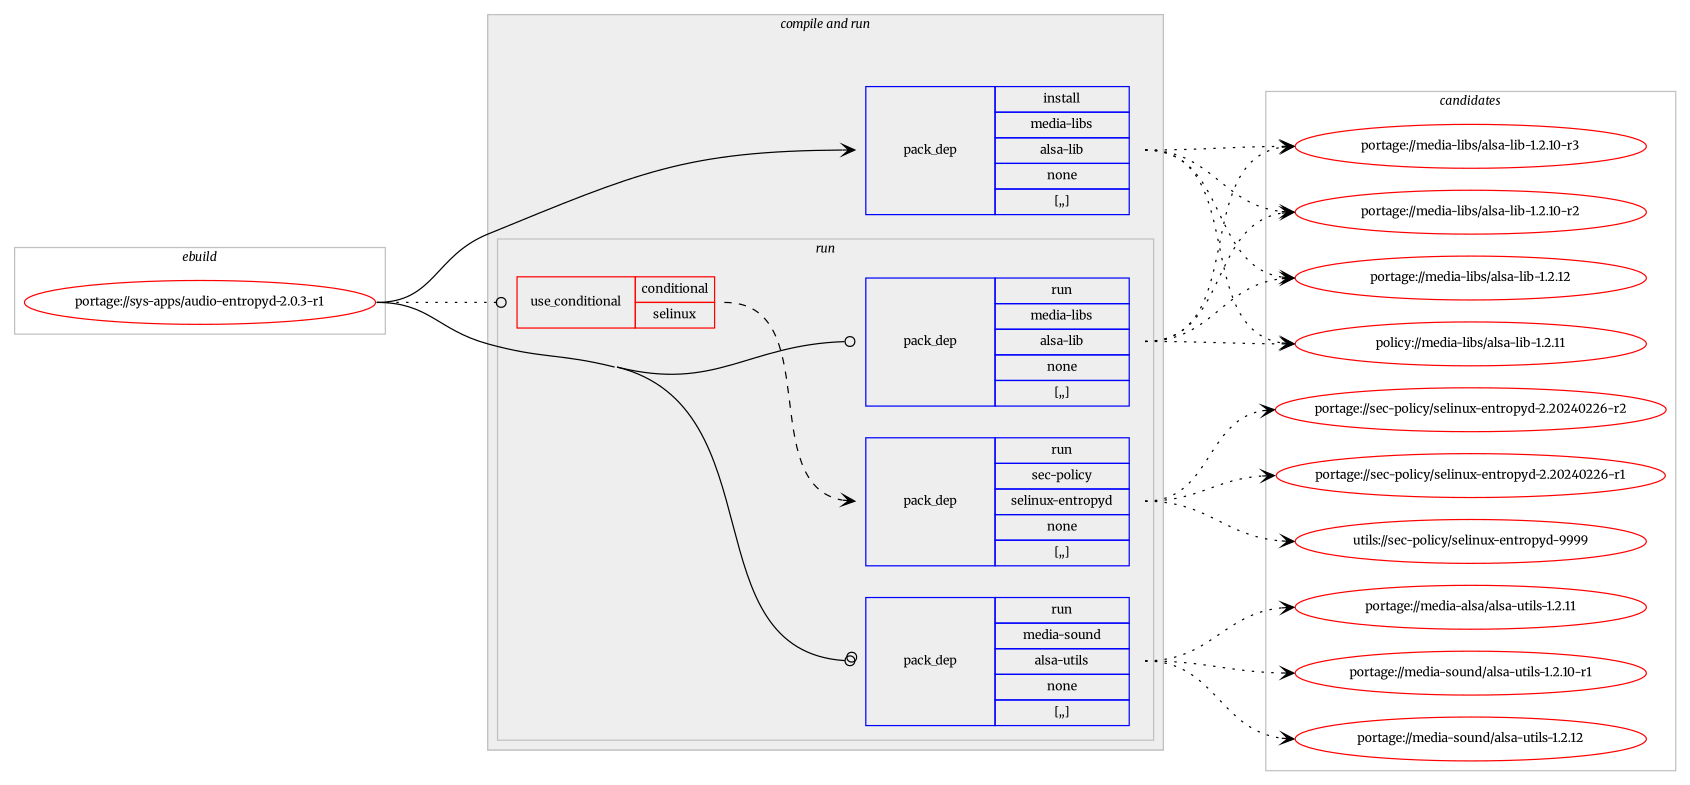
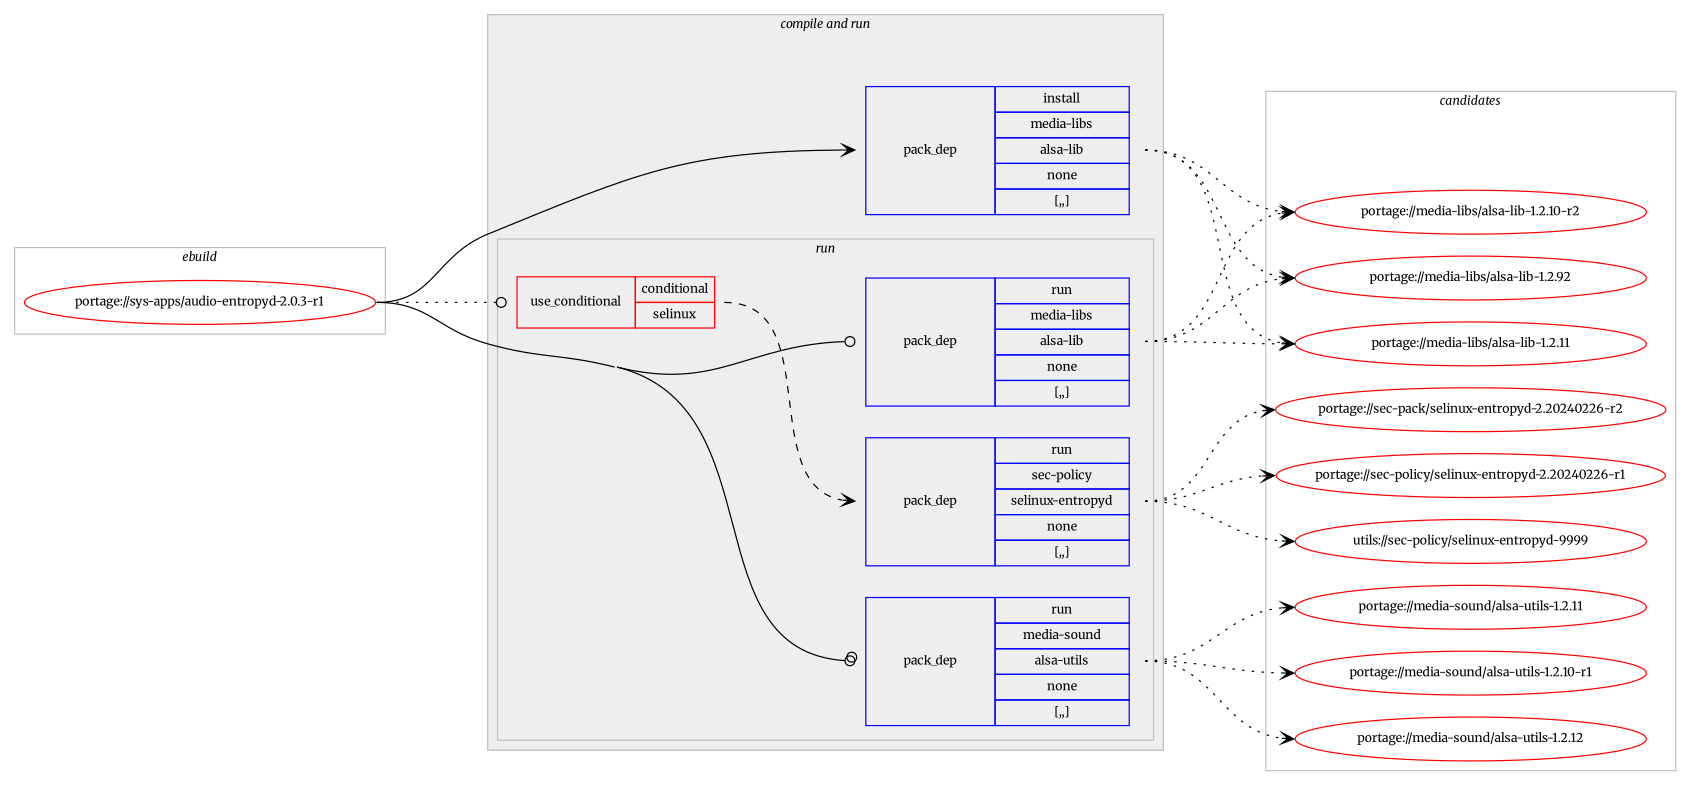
node "portage://media-libs/alsa-lib-1.2.10-r3": removed
node "portage://media-libs/alsa-lib-1.2.12": label "portage://media-libs/alsa-lib-1.2.12" -> "portage://media-libs/alsa-lib-1.2.92"
node "policy://media-libs/alsa-lib-1.2.11": label "policy://media-libs/alsa-lib-1.2.11" -> "portage://media-libs/alsa-lib-1.2.11"
node "portage://sec-policy/selinux-entropyd-2.20240226-r2": label "portage://sec-policy/selinux-entropyd-2.20240226-r2" -> "portage://sec-pack/selinux-entropyd-2.20240226-r2"
node "portage://media-alsa/alsa-utils-1.2.11": label "portage://media-alsa/alsa-utils-1.2.11" -> "portage://media-sound/alsa-utils-1.2.11"
